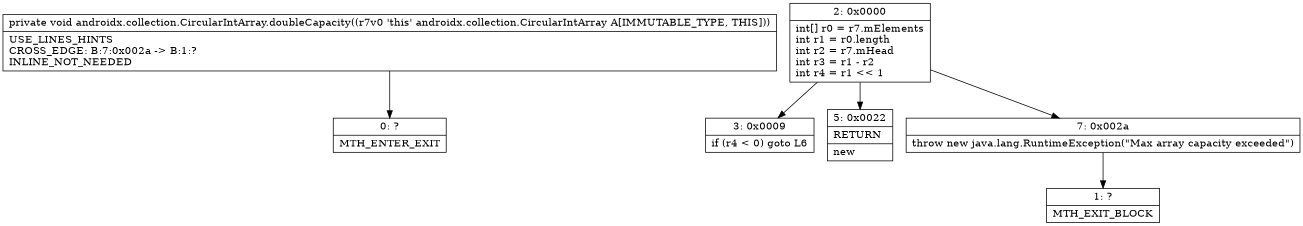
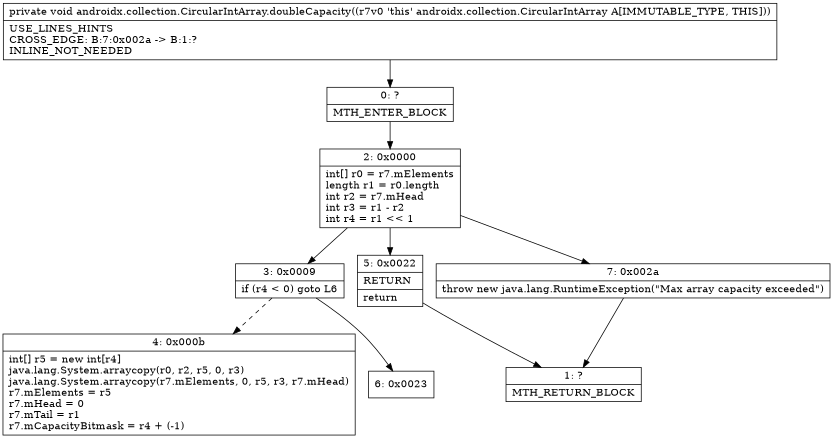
node "2: 0x0000": text "int r1 = r0.length" -> "length r1 = r0.length"
edge "0: ?" -> "2: 0x0000": added
node "0: ?": text "MTH_ENTER_EXIT" -> "MTH_ENTER_BLOCK"
node "5: 0x0022": text "new" -> "return"
node "1: ?": text "MTH_EXIT_BLOCK" -> "MTH_RETURN_BLOCK"
edge "5: 0x0022" -> "1: ?": added
node "4: 0x000b": added
node "6: 0x0023": added
